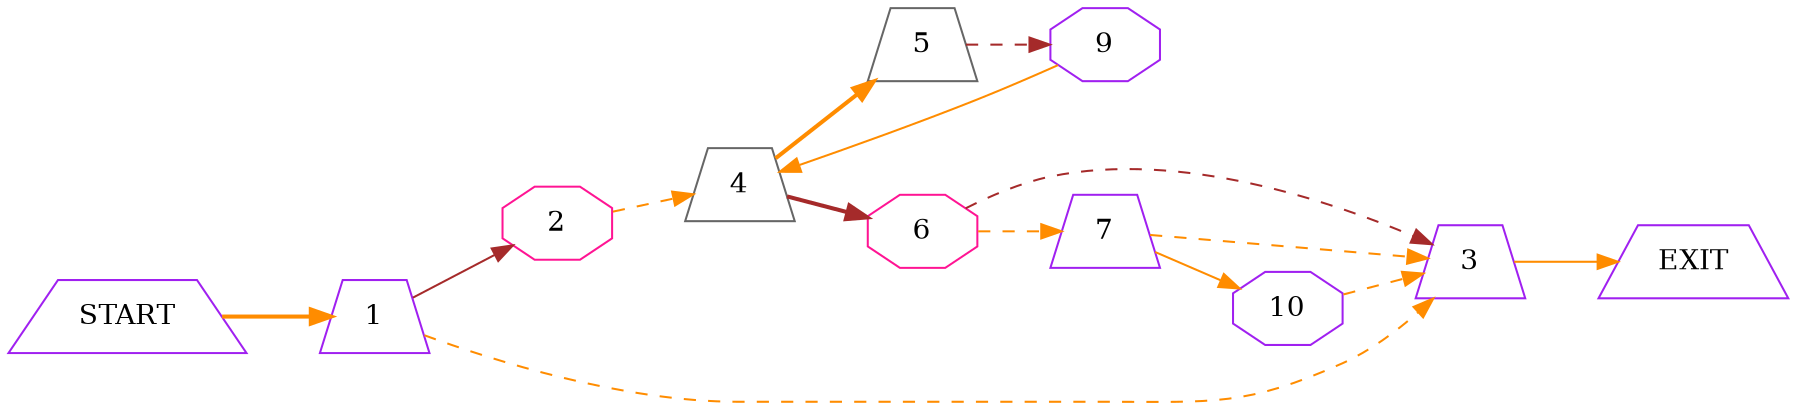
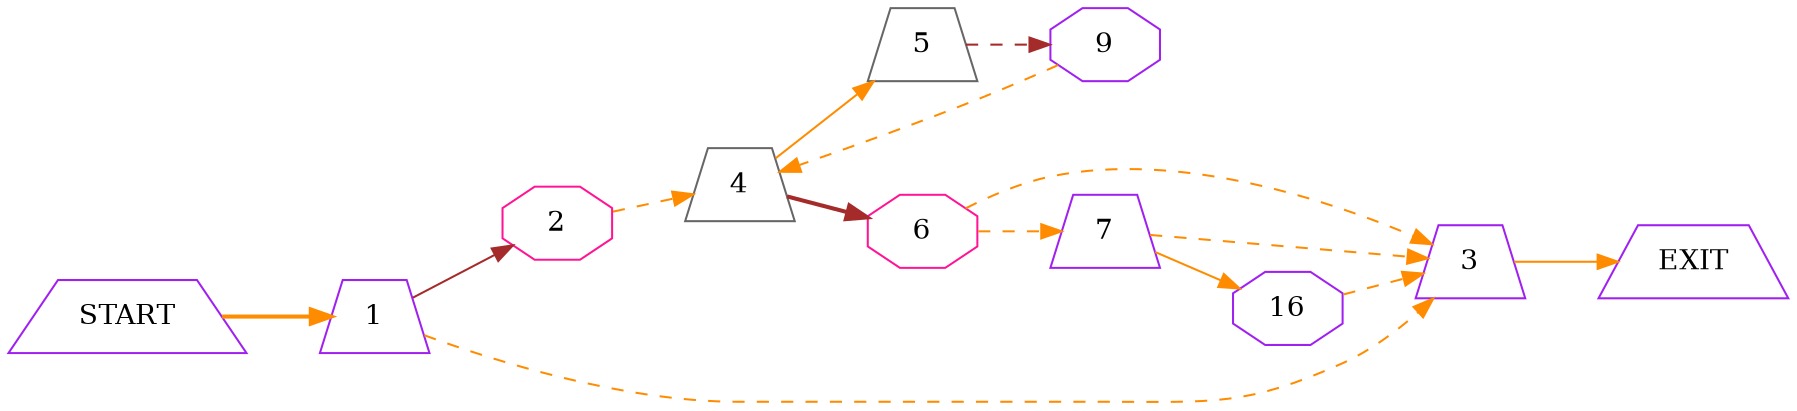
edge "9" -> "4": style solid -> dashed
edge "4" -> "5": style bold -> solid
edge "6" -> "3": color brown -> darkorange
node "10": label "10" -> "16"
